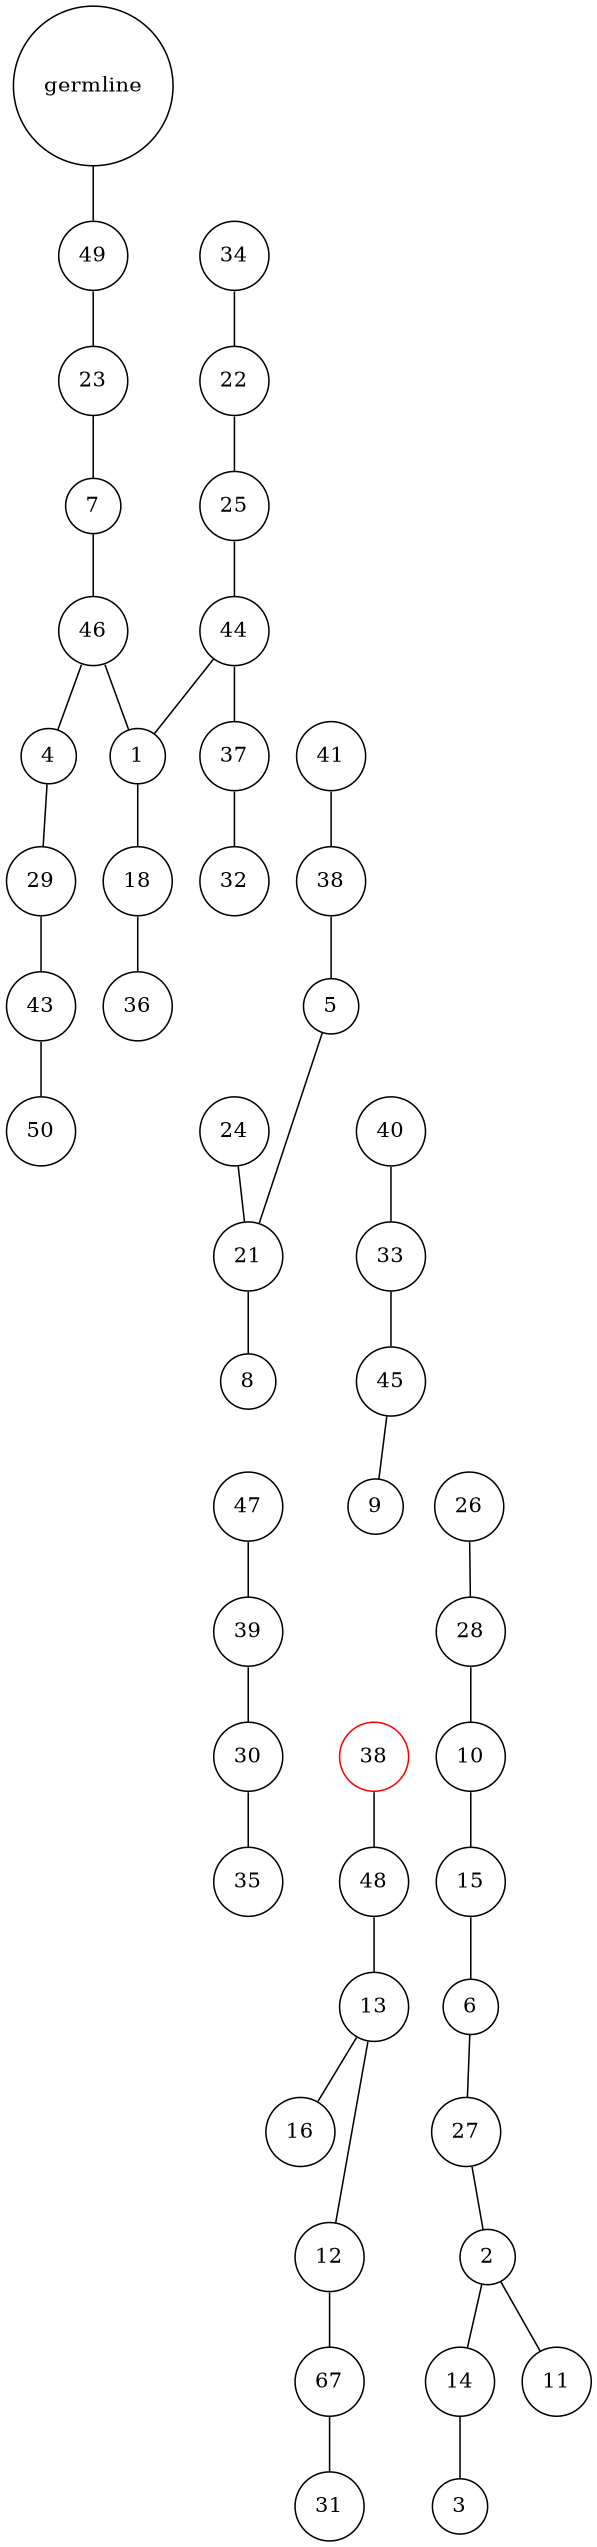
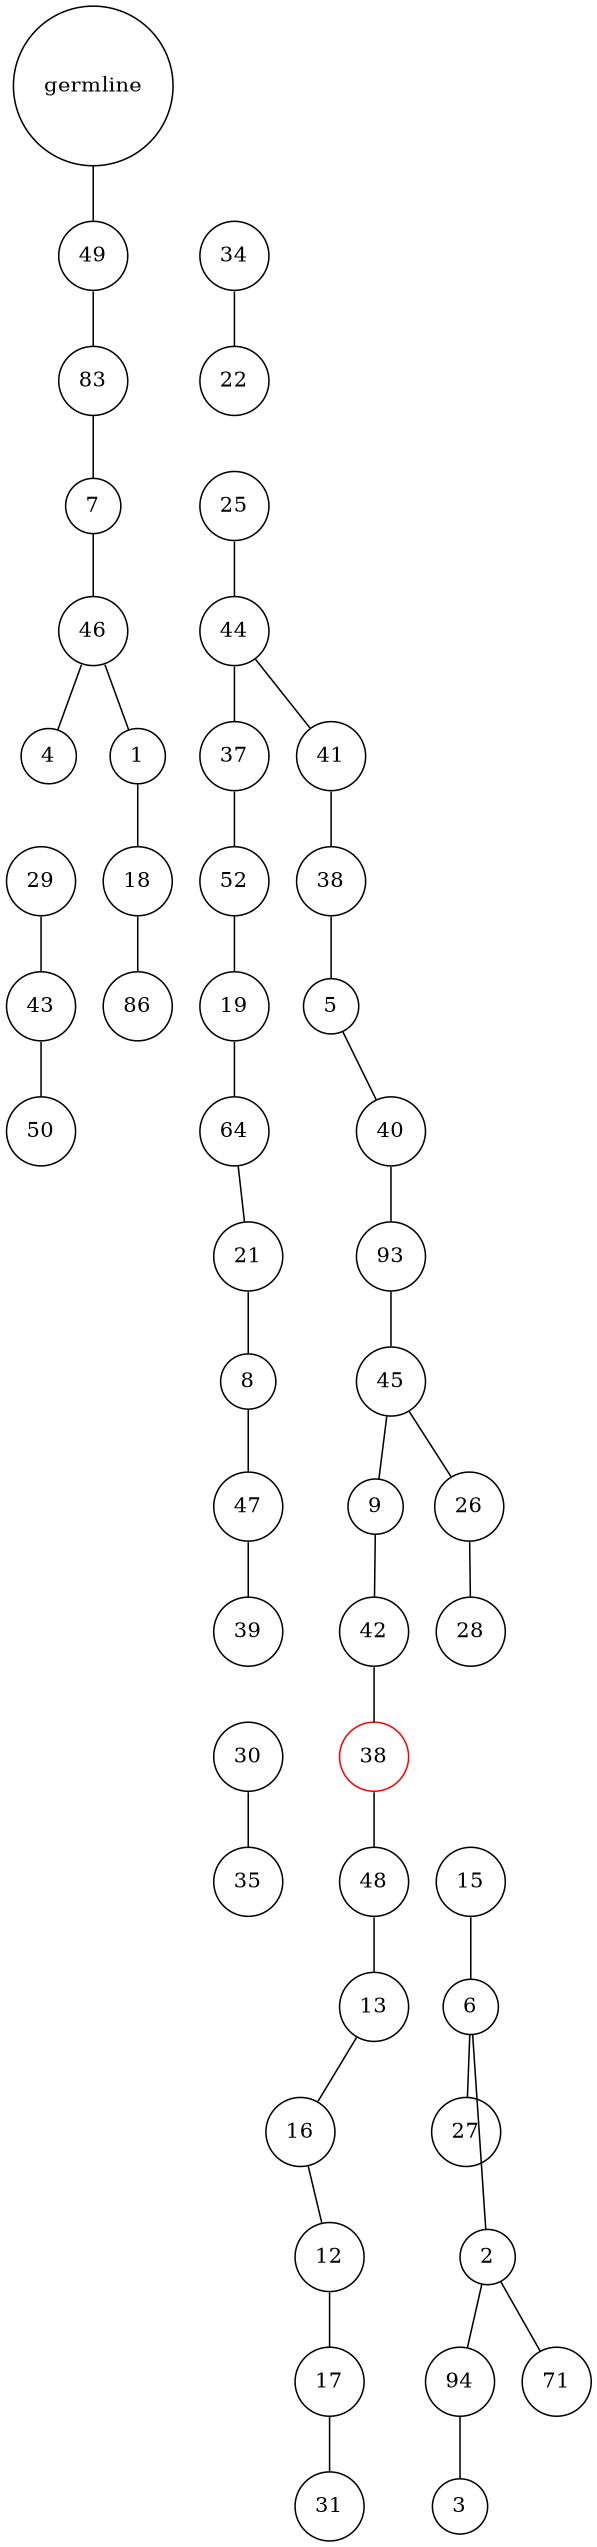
node "23": label "23" -> "83"
edge "22" -- "25": removed
edge "44" -- "1": now "44" -- "41"
edge "4" -- "29": removed
node "32": label "32" -> "52"
node "36": label "36" -> "86"
node "19": added
edge "5" -- "21": now "5" -- "40"
node "24": label "24" -> "64"
node "33": label "33" -> "93"
edge "8" -- "47": added
edge "45" -- "26": added
node "42": added
edge "39" -- "30": removed
node "10": removed
edge "13" -- "12": now "16" -- "12"
edge "27" -- "2": now "6" -- "2"
node "67": label "67" -> "17"
node "14": label "14" -> "94"
node "11": label "11" -> "71"
